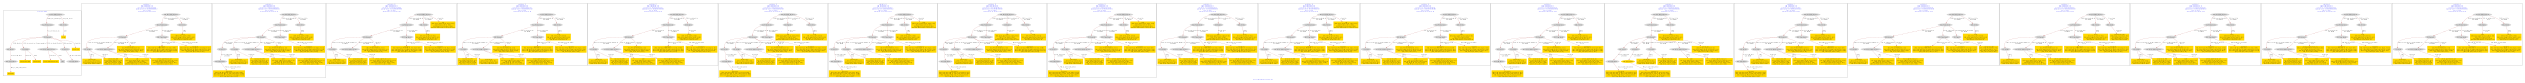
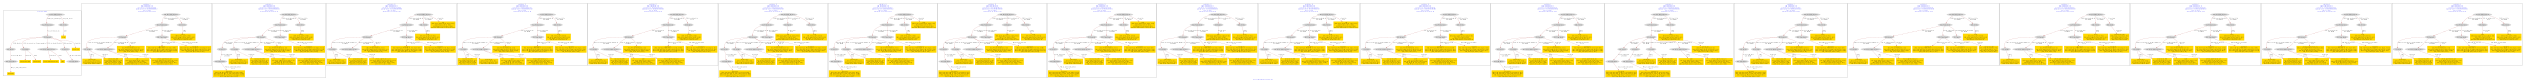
node "name": fillcolor lightgray -> gold
node "E52_Time-Span3": fillcolor gold -> lightgray
